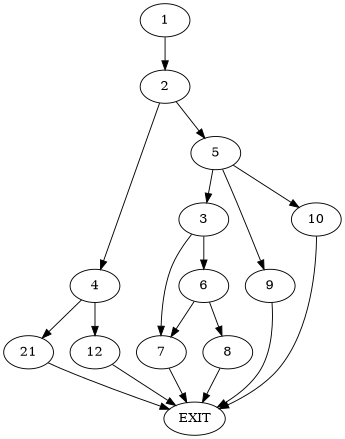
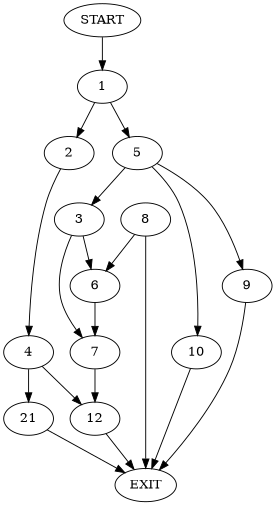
node "START": added
edge "2" -> "5": now "1" -> "5"
edge "6" -> "8": reversed
edge "7" -> "EXIT": now "7" -> "12"
